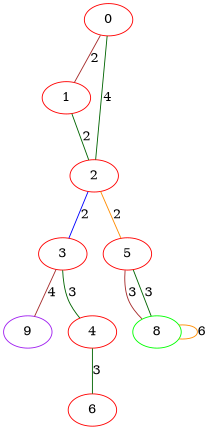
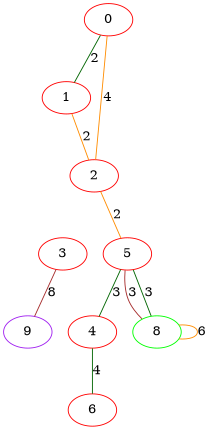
edge "0" -- "1": color brown -> darkgreen
edge "0" -- "2": color darkgreen -> darkorange
edge "1" -- "2": color darkgreen -> darkorange
edge "2" -- "3": removed, label "2"
edge "3" -- "9": label "4" -> "8"
edge "3" -- "4": now "5" -- "4"
edge "4" -- "6": label "3" -> "4"
